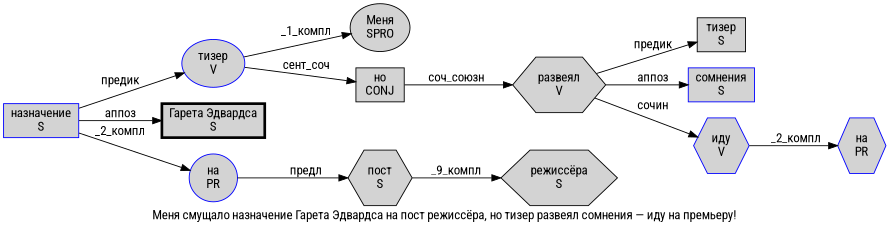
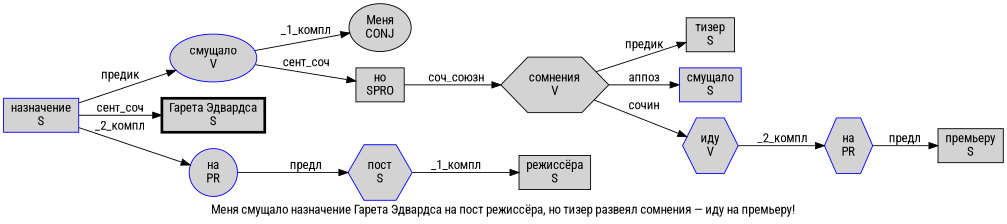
node "Меня SPRO": label "Меня SPRO" -> "Меня CONJ"
node "тизер V": label "тизер V" -> "смущало V"
node "но CONJ": label "но CONJ" -> "но SPRO"
node "развеял V": label "развеял V" -> "сомнения V"
node "сомнения S": label "сомнения S" -> "смущало S"
edge "назначение S" -> "Гарета Эдвардса S": label "аппоз" -> "сент_соч"
node "премьеру S": added
edge "пост S" -> "режиссёра S": label "_9_компл" -> "_1_компл"
node "пост S": color black -> blue
node "режиссёра S": shape hexagon -> box
